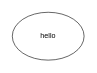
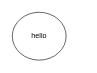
node "hello": size 72x48 -> 54x48
